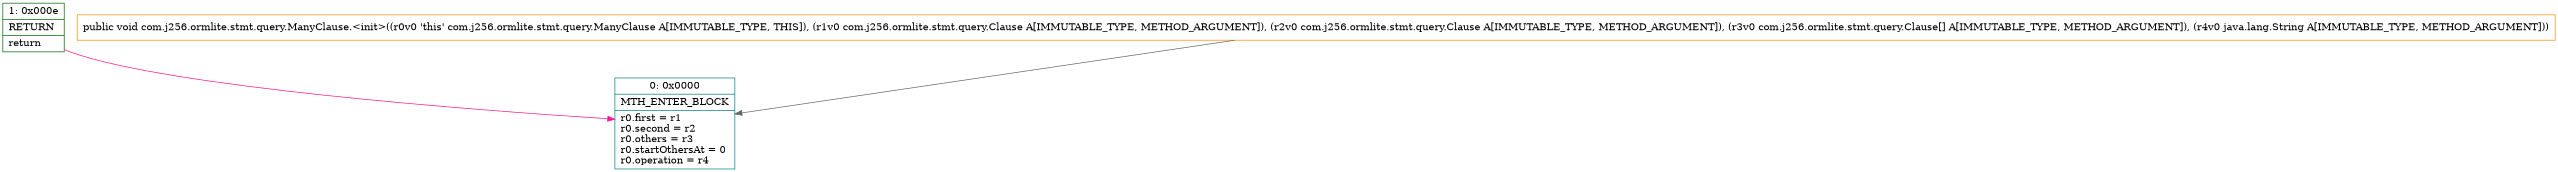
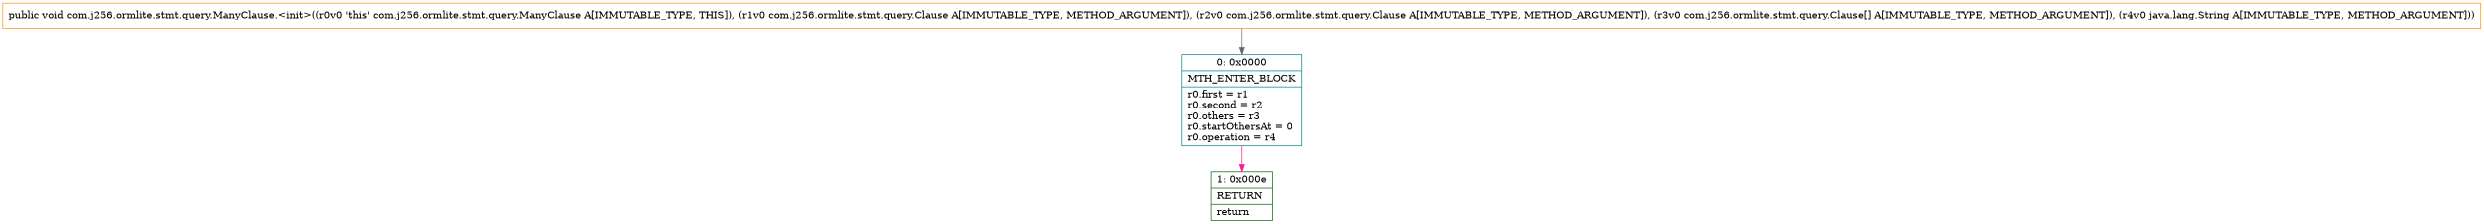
edge "1: 0x000e" -> "0: 0x0000": reversed
